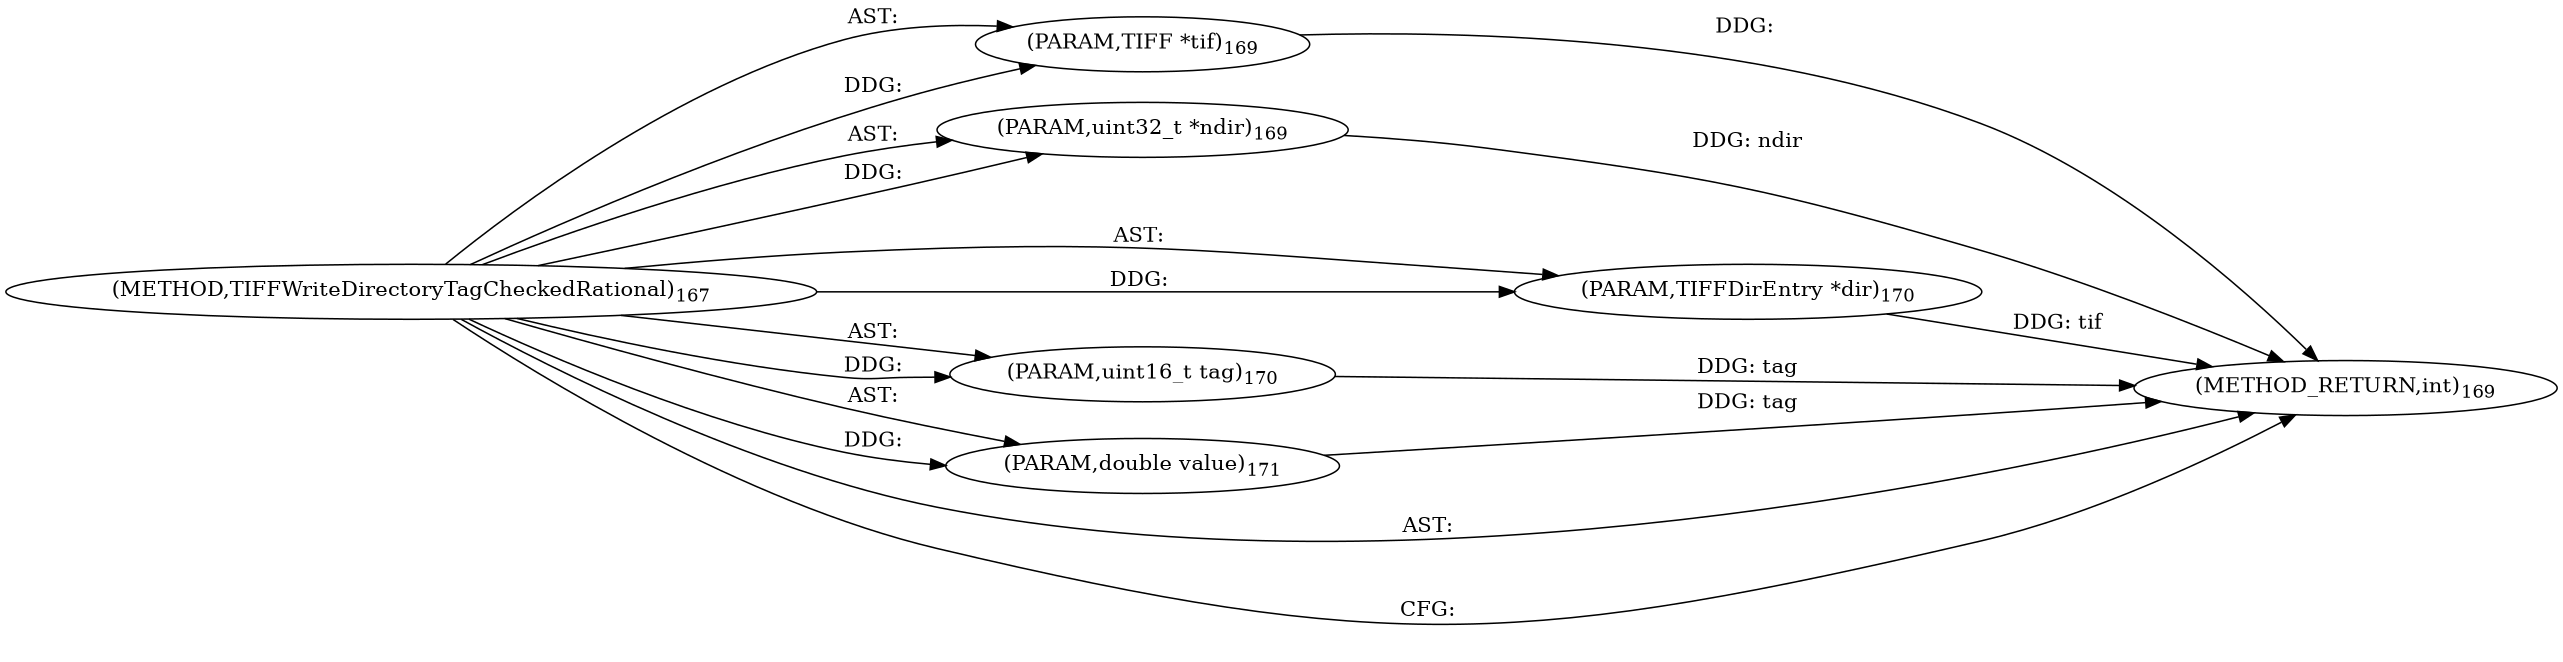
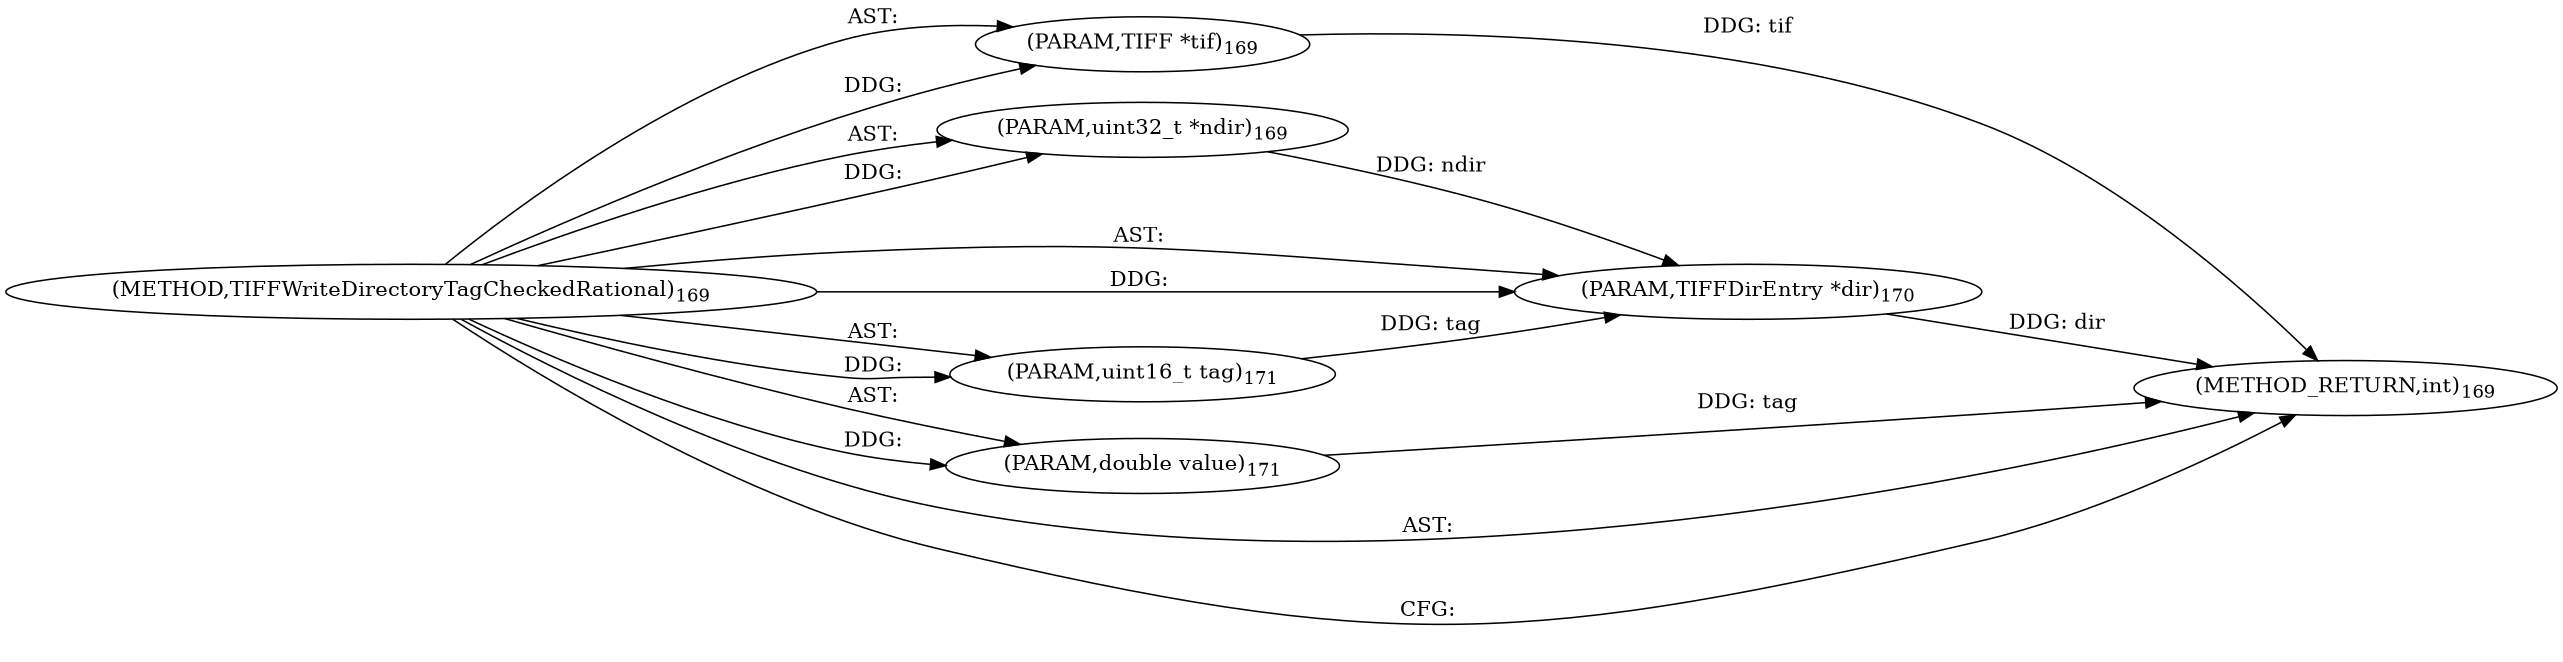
edge "(PARAM,TIFF *tif)" -> "(METHOD_RETURN,int)": label "DDG: " -> "DDG: tif"
edge "(PARAM,uint32_t *ndir)" -> "(METHOD_RETURN,int)": now "(PARAM,uint32_t *ndir)" -> "(PARAM,TIFFDirEntry *dir)"
node "(METHOD,TIFFWriteDirectoryTagCheckedRational)": text "167" -> "169"
edge "(PARAM,TIFFDirEntry *dir)" -> "(METHOD_RETURN,int)": label "DDG: tif" -> "DDG: dir"
node "(PARAM,uint16_t tag)": text "170" -> "171"
edge "(PARAM,uint16_t tag)" -> "(METHOD_RETURN,int)": now "(PARAM,uint16_t tag)" -> "(PARAM,TIFFDirEntry *dir)"
